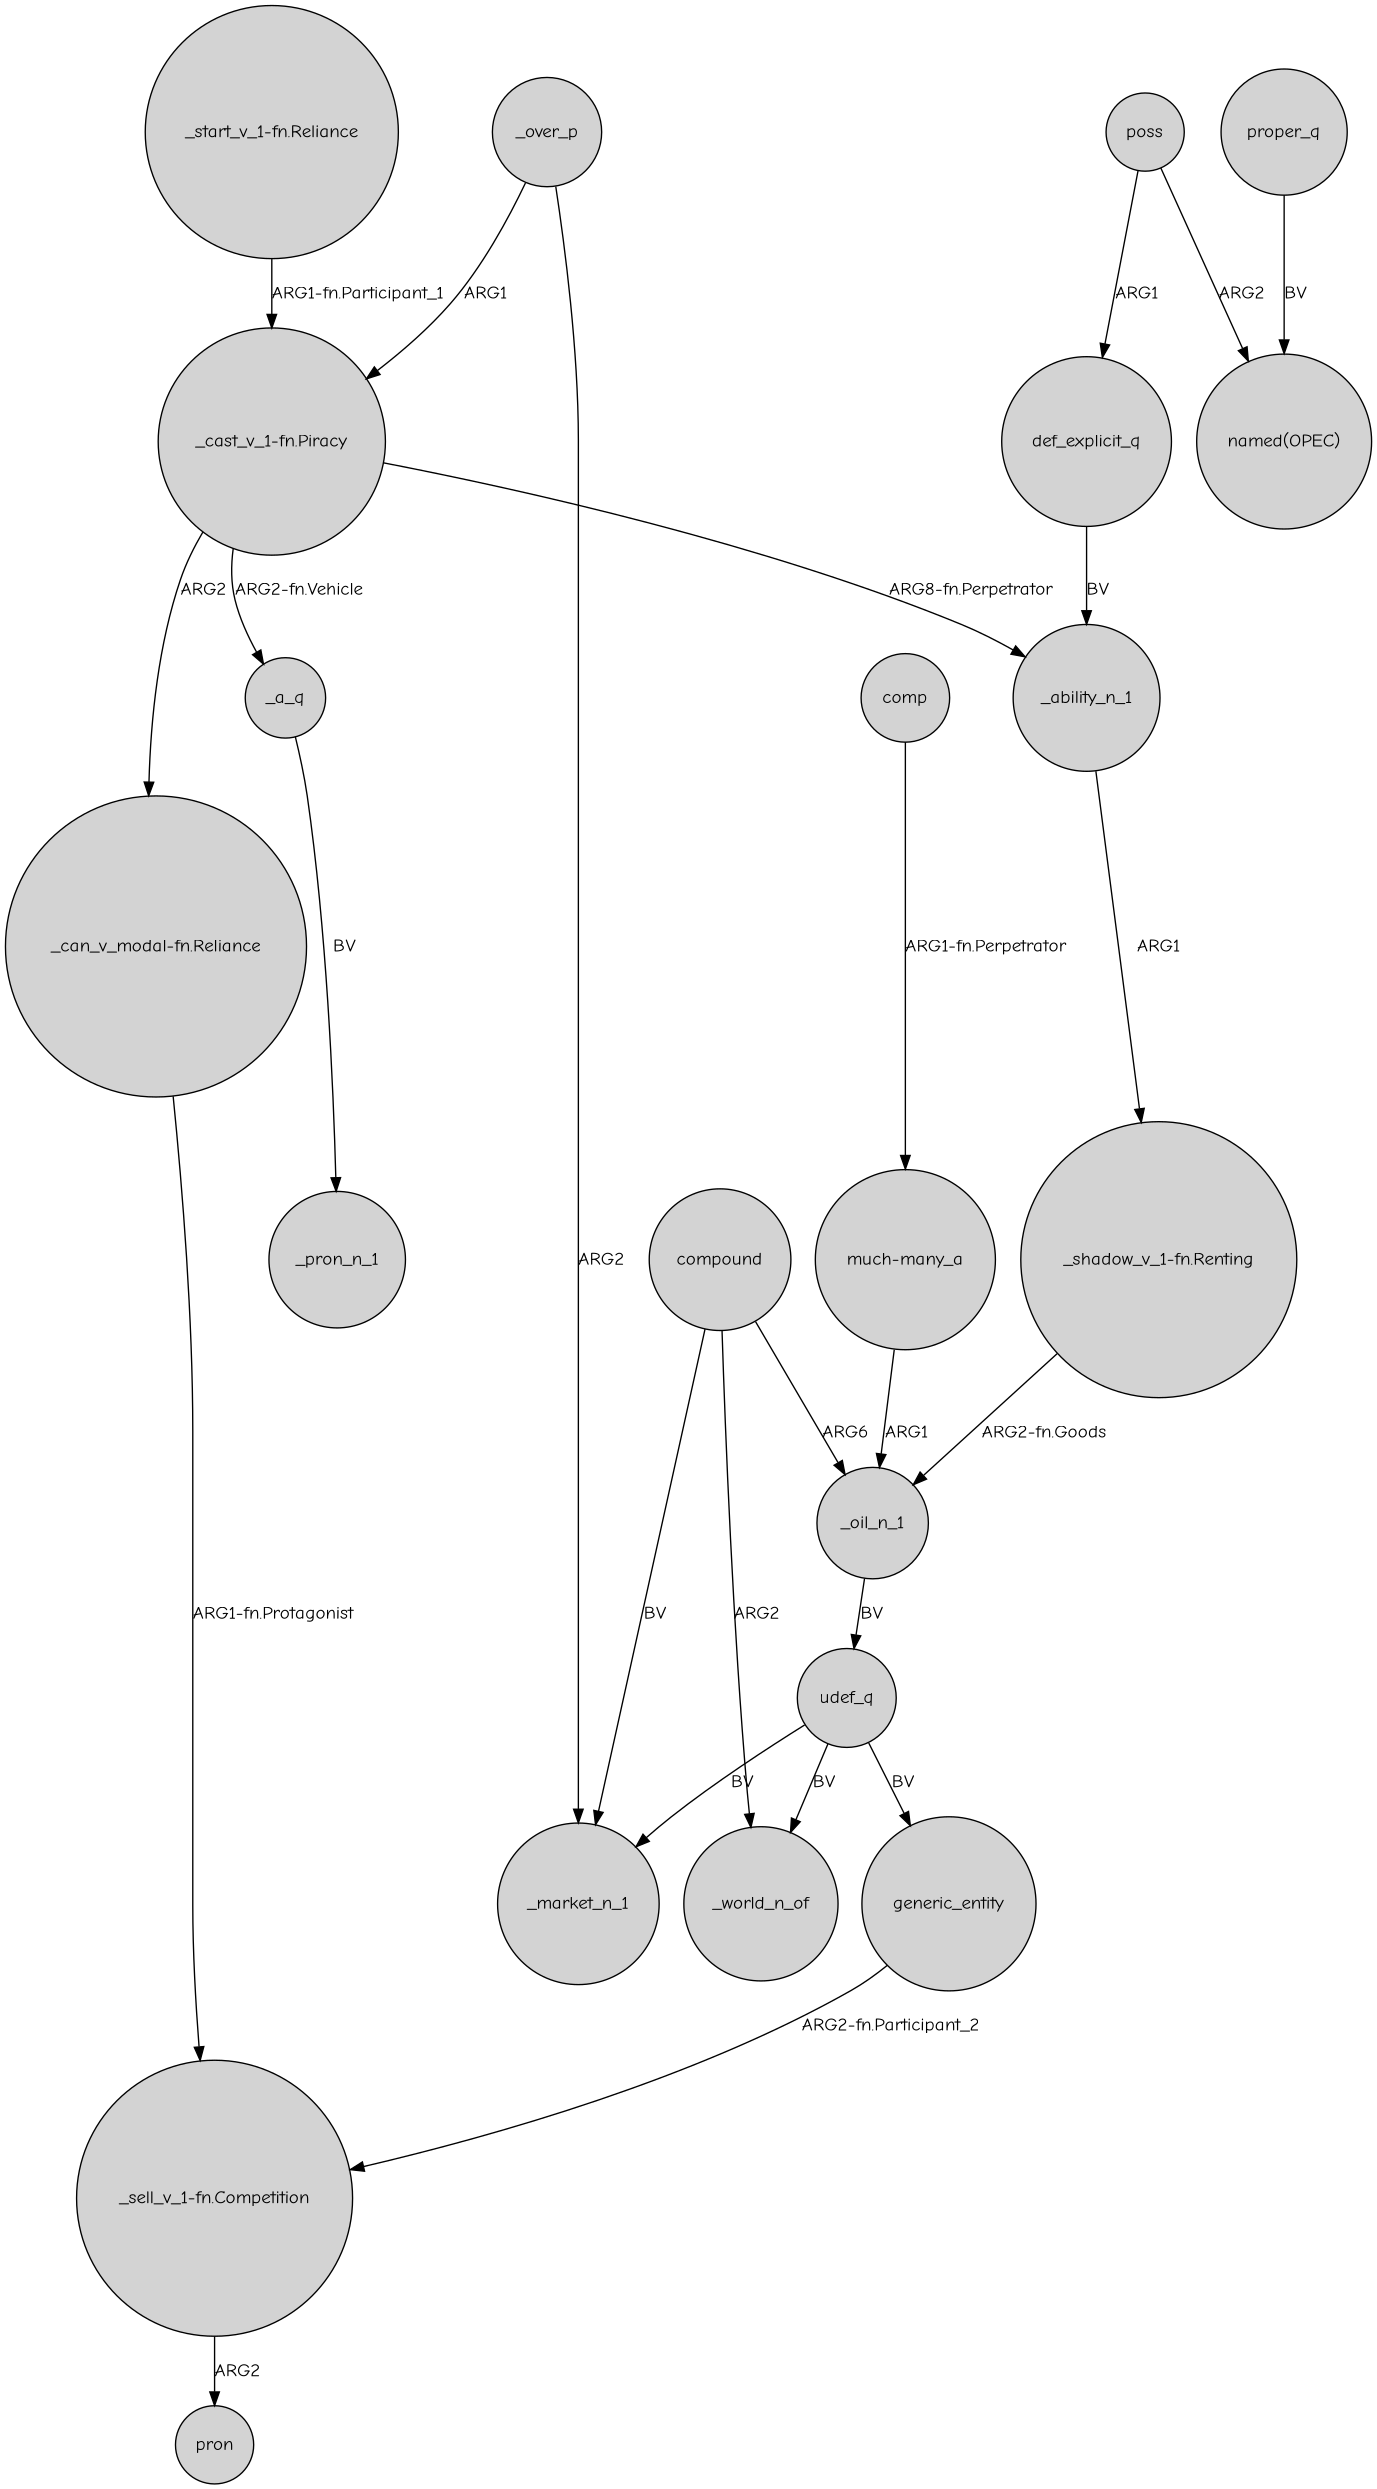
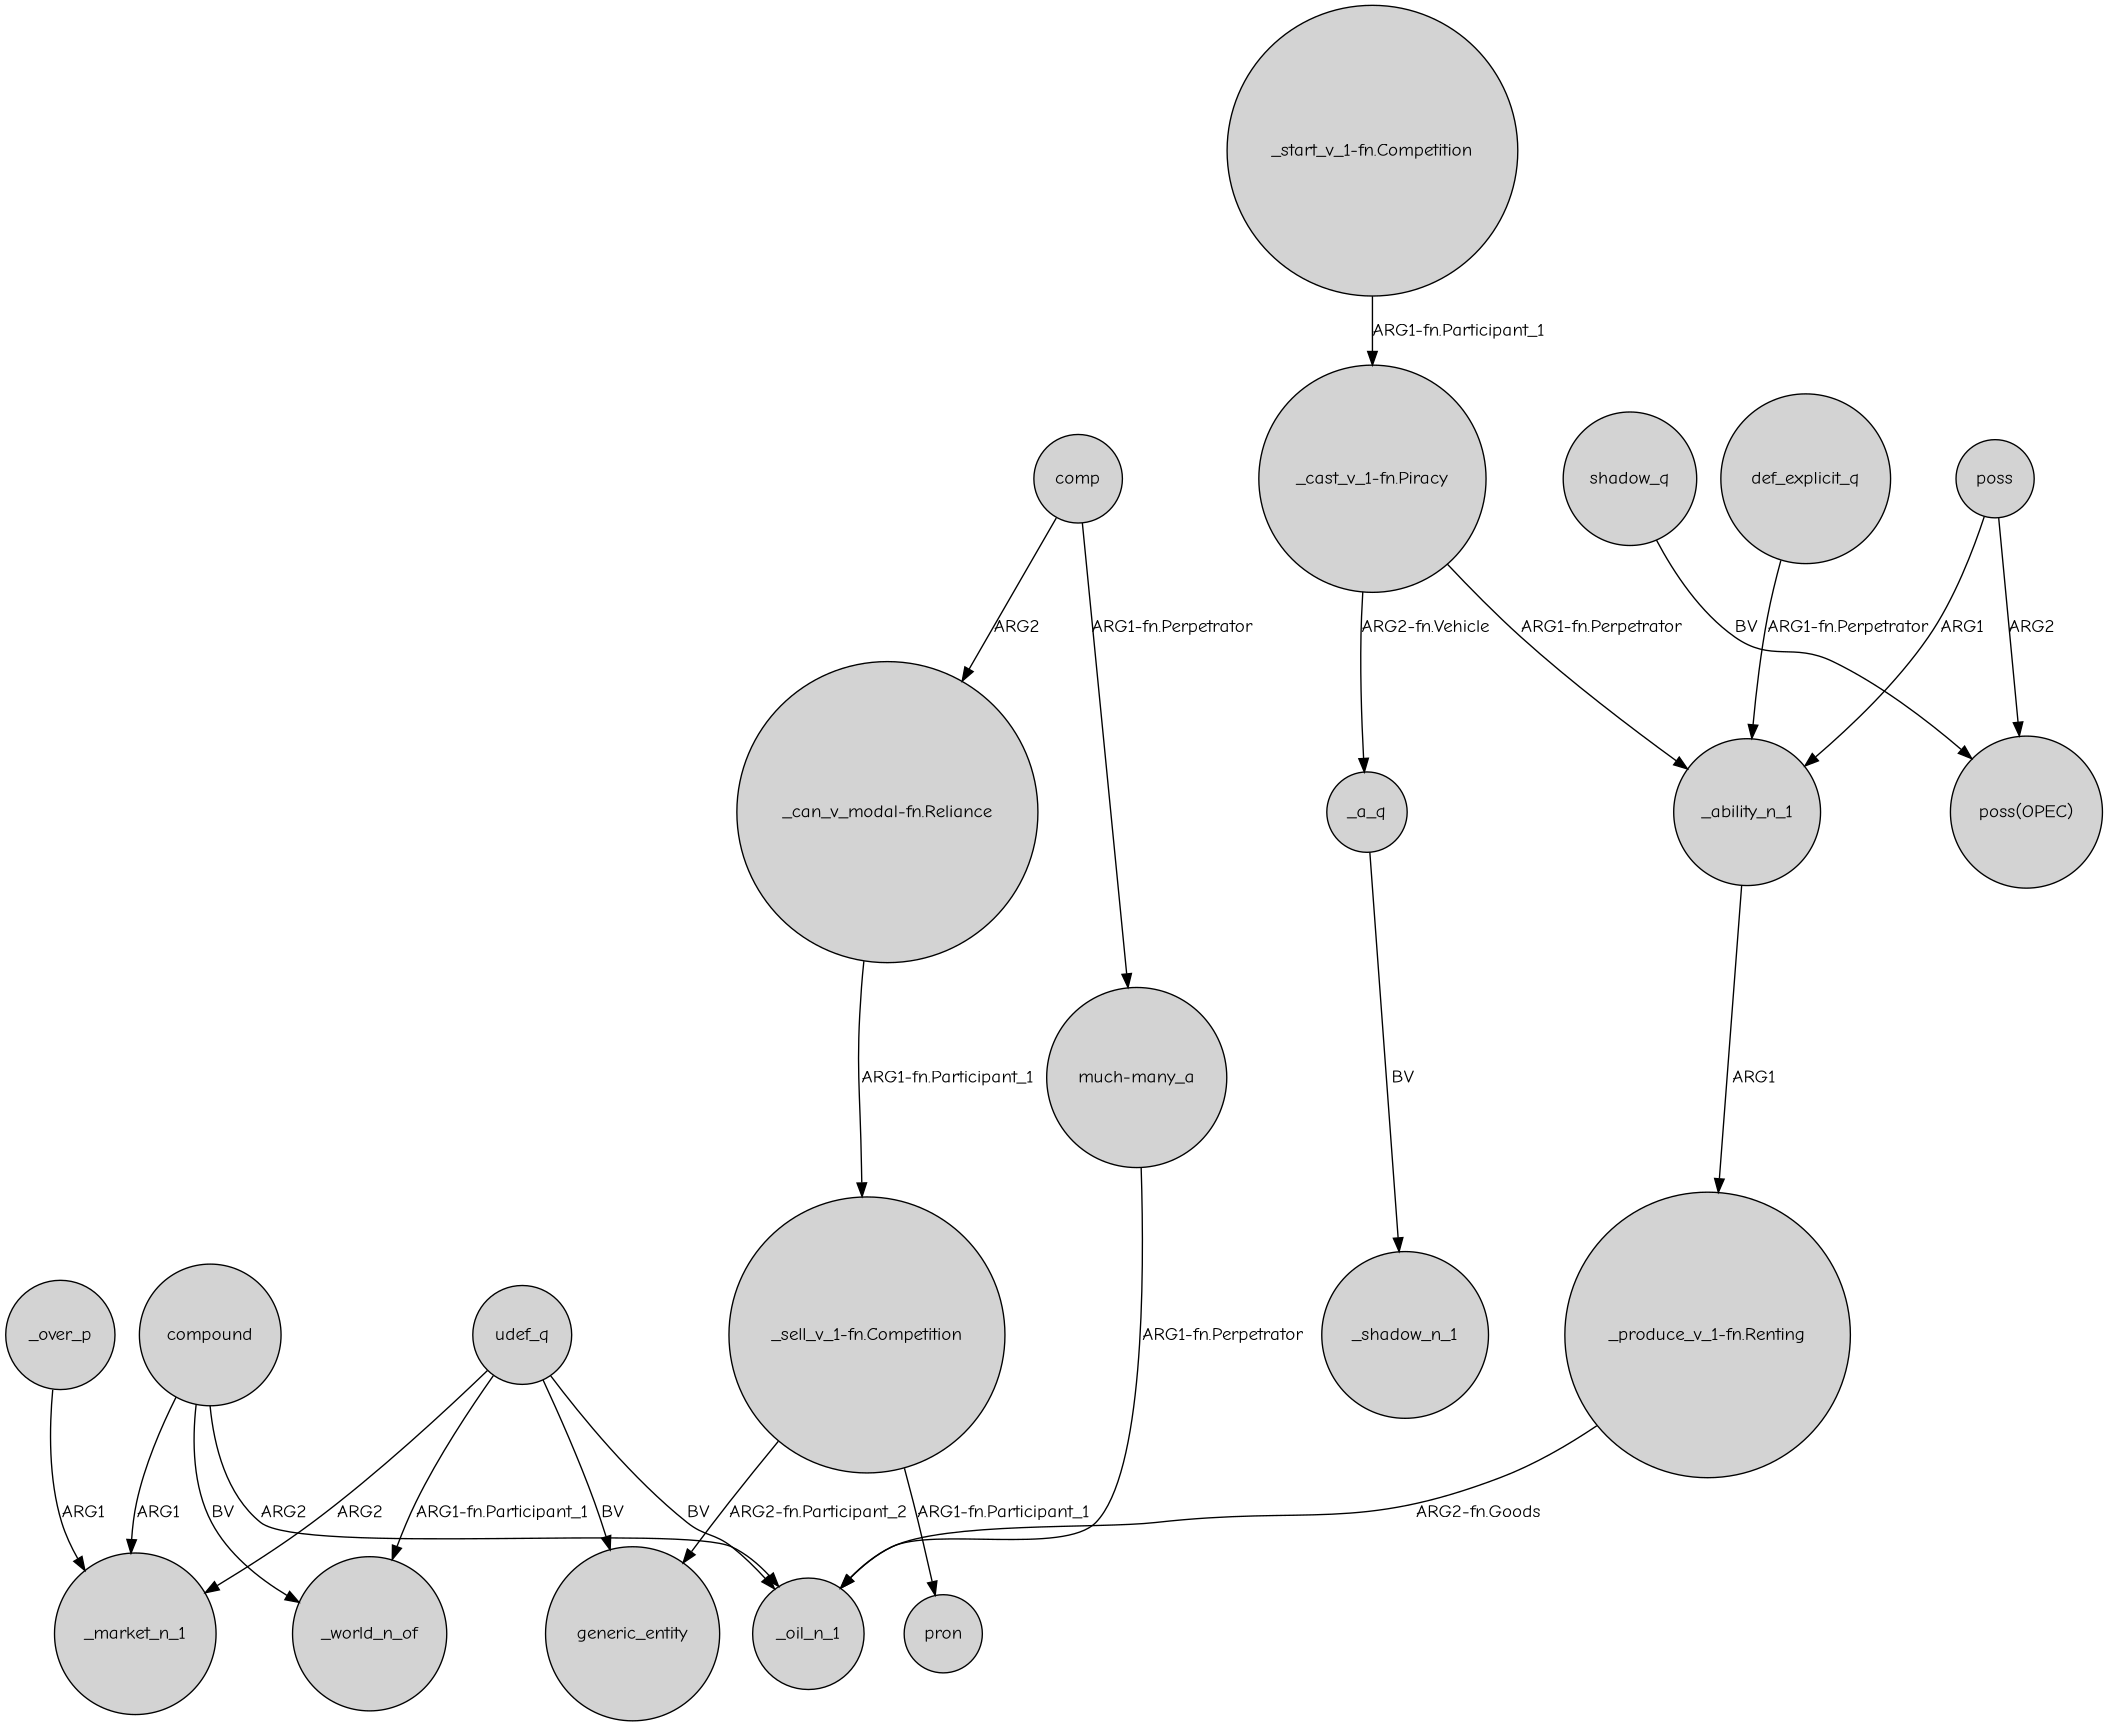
node "_start_v_1-fn.Reliance": label "_start_v_1-fn.Reliance" -> "_start_v_1-fn.Competition"
node "proper_q": label "proper_q" -> "shadow_q"
edge "poss" -> "def_explicit_q": now "poss" -> "_ability_n_1"
edge "_over_p" -> "_cast_v_1-fn.Piracy": removed, label "ARG1"
node "named(OPEC)": label "named(OPEC)" -> "poss(OPEC)"
edge "_cast_v_1-fn.Piracy" -> "_ability_n_1": label "ARG8-fn.Perpetrator" -> "ARG1-fn.Perpetrator"
edge "def_explicit_q" -> "_ability_n_1": label "BV" -> "ARG1-fn.Perpetrator"
edge "_cast_v_1-fn.Piracy" -> "_can_v_modal-fn.Reliance": now "comp" -> "_can_v_modal-fn.Reliance"
node "_pron_n_1": label "_pron_n_1" -> "_shadow_n_1"
edge "_over_p" -> "_market_n_1": label "ARG2" -> "ARG1"
node "_shadow_v_1-fn.Renting": label "_shadow_v_1-fn.Renting" -> "_produce_v_1-fn.Renting"
edge "compound" -> "_oil_n_1": label "ARG6" -> "ARG2"
edge "much-many_a" -> "_oil_n_1": label "ARG1" -> "ARG1-fn.Perpetrator"
edge "_oil_n_1" -> "udef_q": reversed
edge "_can_v_modal-fn.Reliance" -> "_sell_v_1-fn.Competition": label "ARG1-fn.Protagonist" -> "ARG1-fn.Participant_1"
edge "compound" -> "_market_n_1": label "BV" -> "ARG1"
edge "compound" -> "_world_n_of": label "ARG2" -> "BV"
edge "udef_q" -> "_market_n_1": label "BV" -> "ARG2"
edge "udef_q" -> "_world_n_of": label "BV" -> "ARG1-fn.Participant_1"
edge "generic_entity" -> "_sell_v_1-fn.Competition": reversed
edge "_sell_v_1-fn.Competition" -> "pron": label "ARG2" -> "ARG1-fn.Participant_1"
